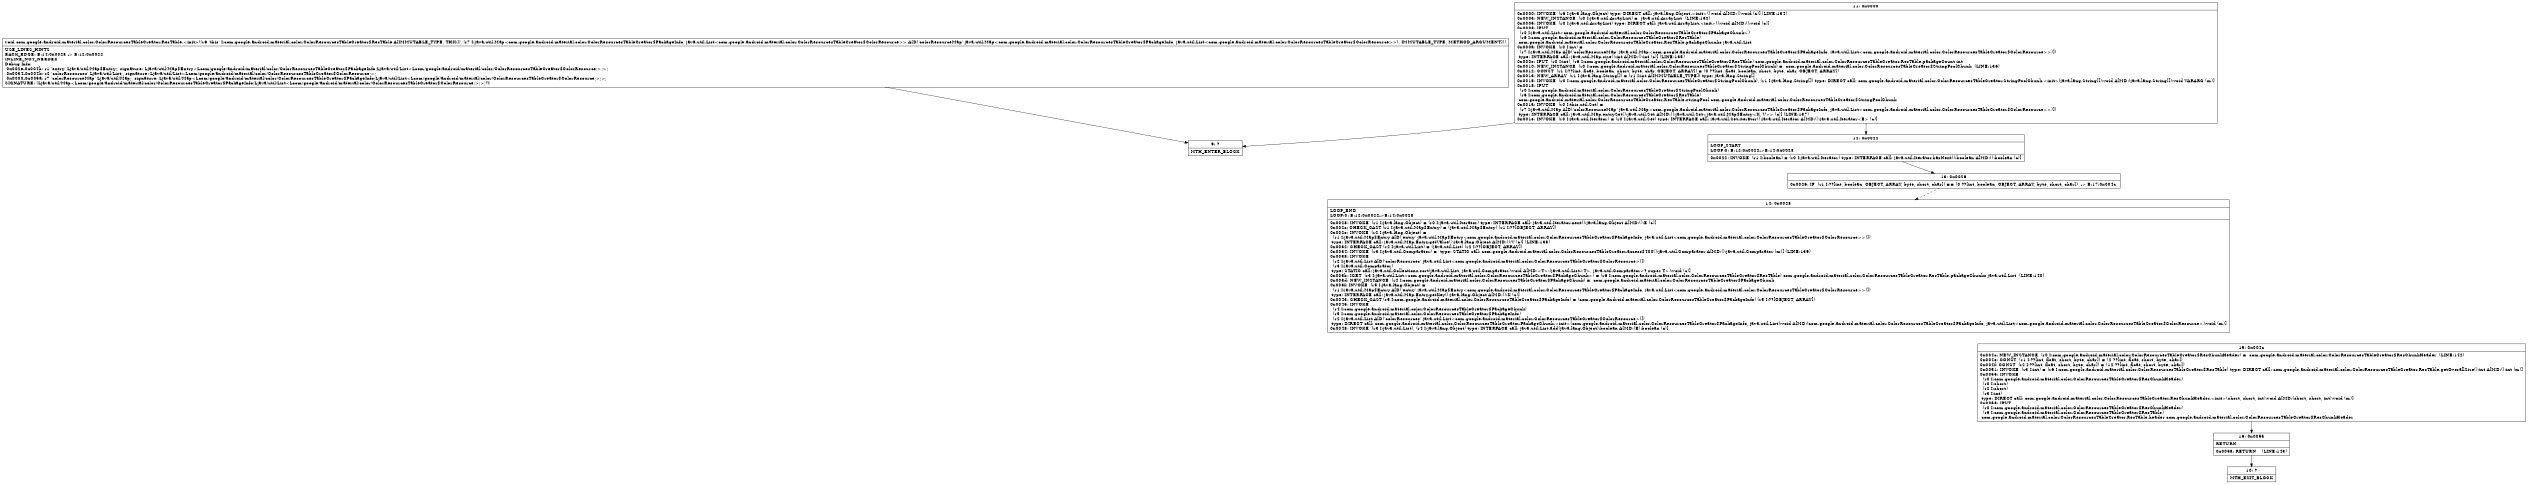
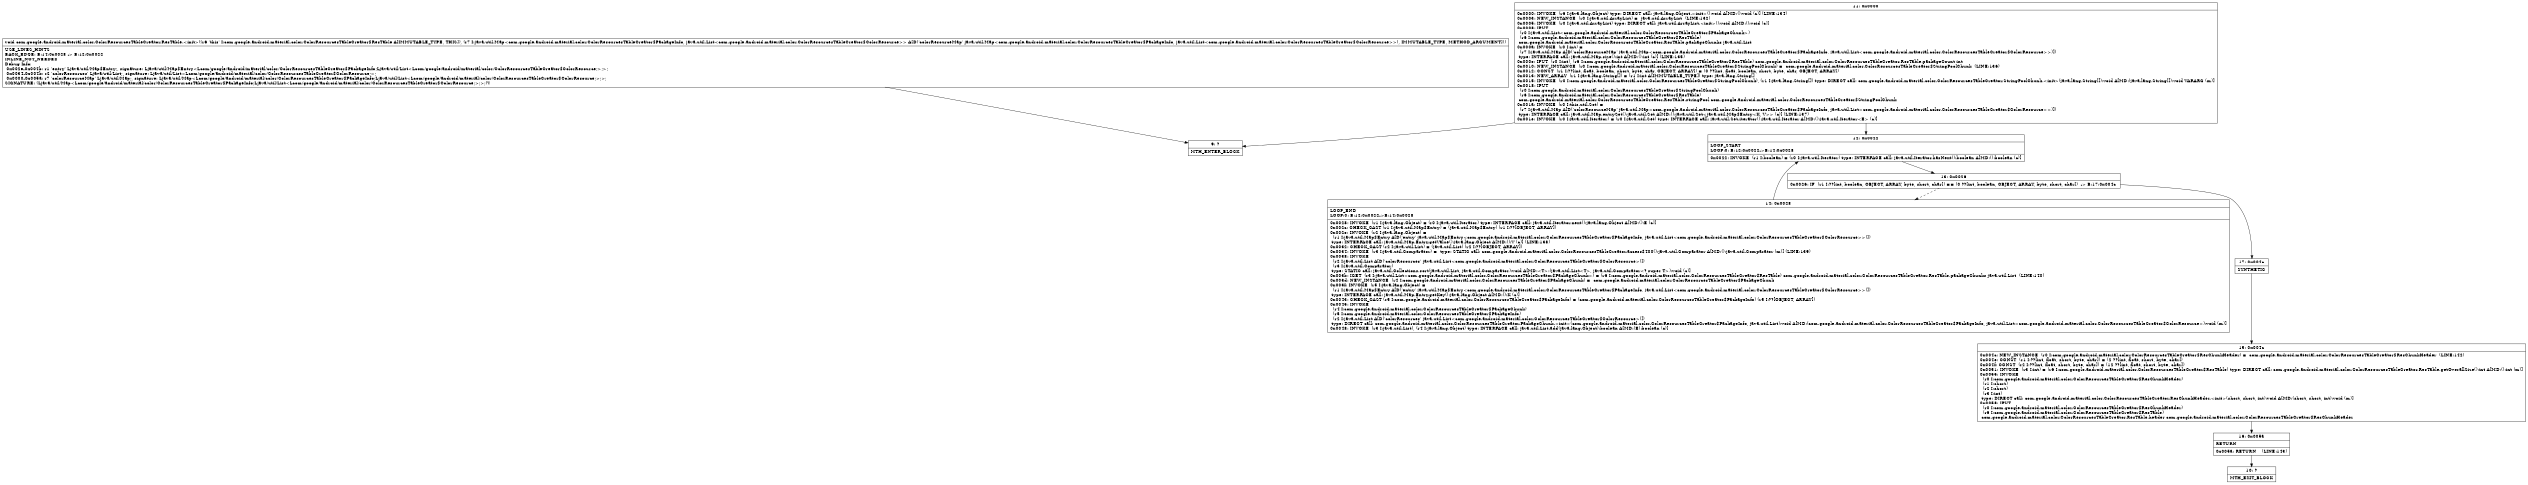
edge "14: 0x0028" -> "12: 0x0022": added
node "17: 0x004c": added
node "15: 0x004c": text "(r0 I:short)" -> "(r1 I:short)"
